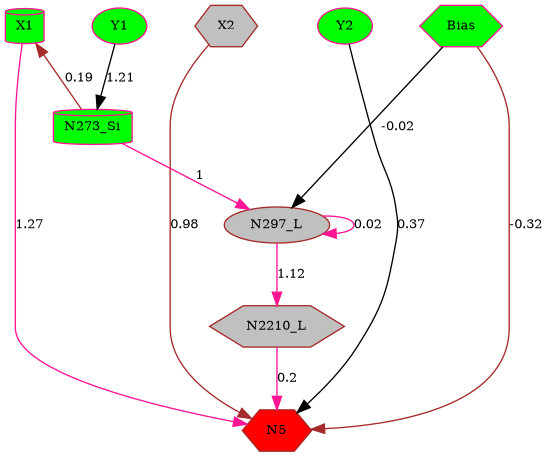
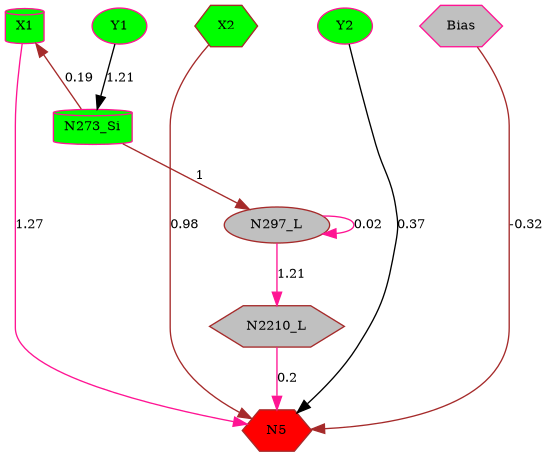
node "X2": fillcolor gray -> green
node "Bias": fillcolor green -> gray
edge "Bias" -> "N297_L": removed, label "-0.02"
edge "N273_Si" -> "N297_L": color deeppink -> brown
edge "N297_L" -> "N2210_L": label "1.12" -> "1.21"
